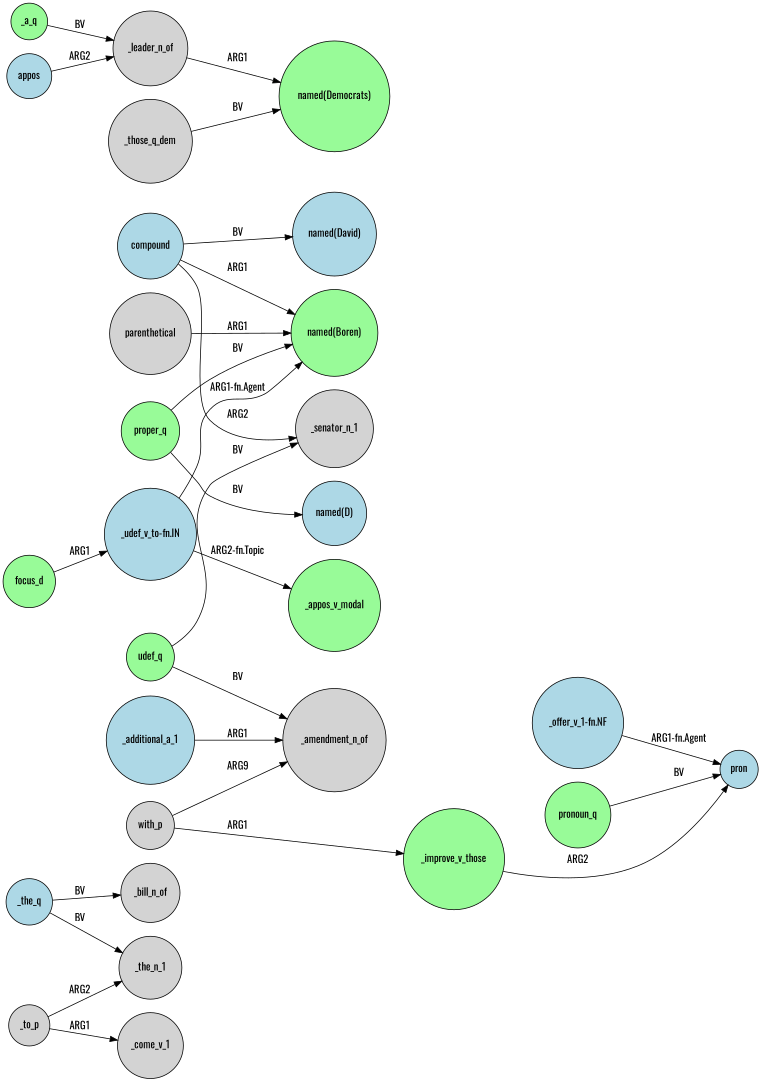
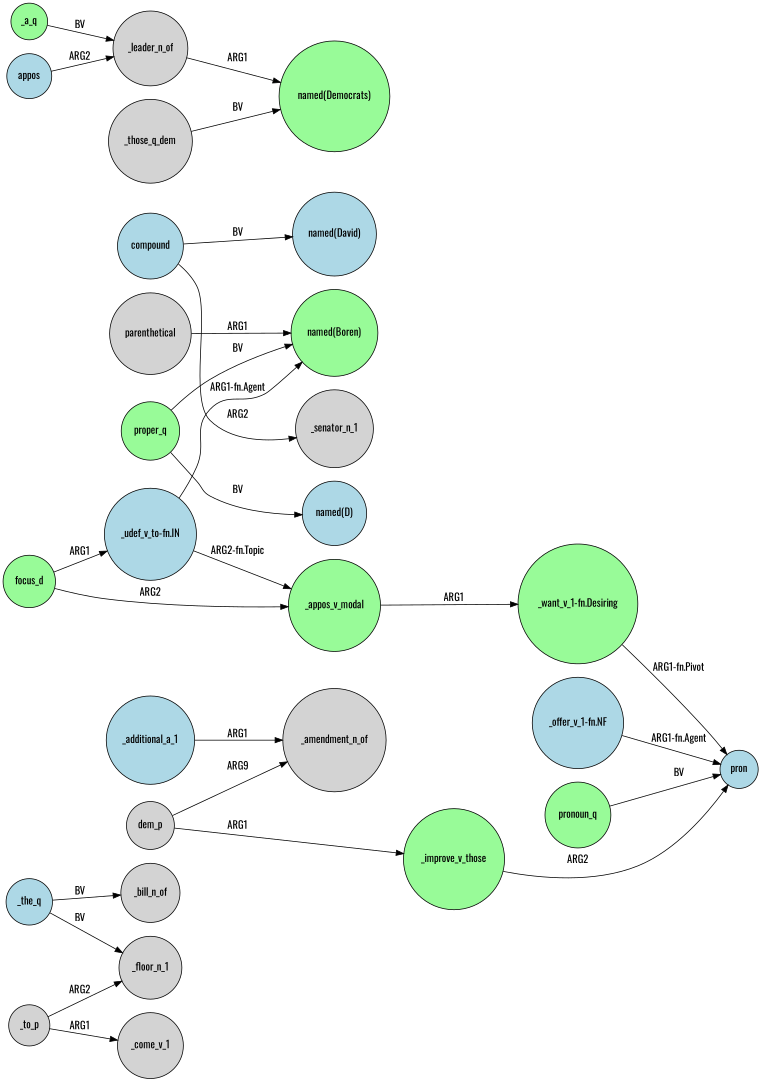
edge "compound" -> "named(Boren)": removed, label "ARG1"
edge "focus_d" -> "_appos_v_modal": added, label "ARG2"
node "_want_v_1-fn.Desiring": added
node "udef_q": removed
node "with_p": label "with_p" -> "dem_p"
node "_the_n_1": label "_the_n_1" -> "_floor_n_1"
